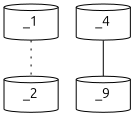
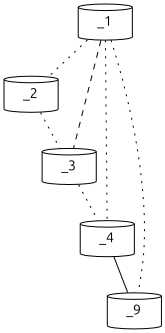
edge "_1" -- "_4": added
edge "_1" -- "_9": added
node "_3": added
